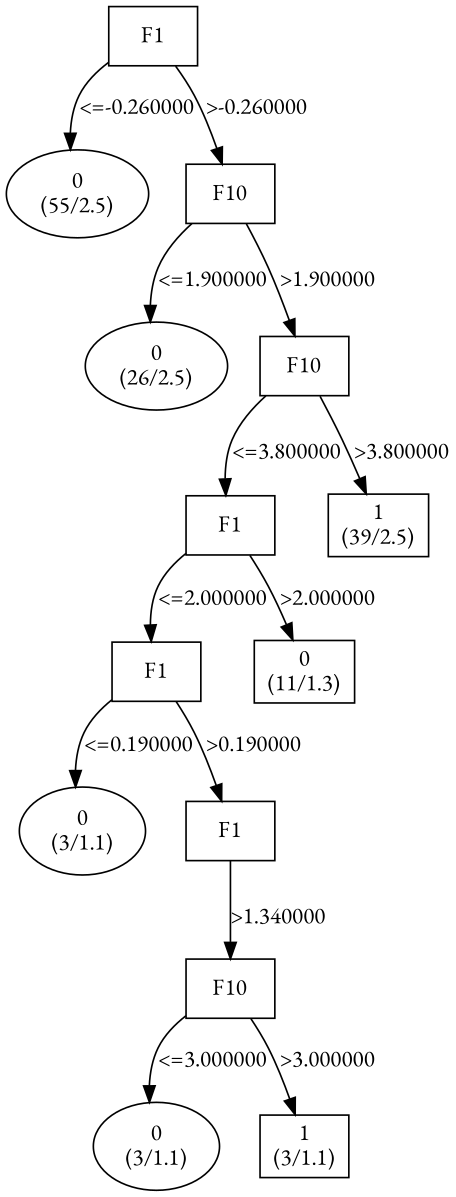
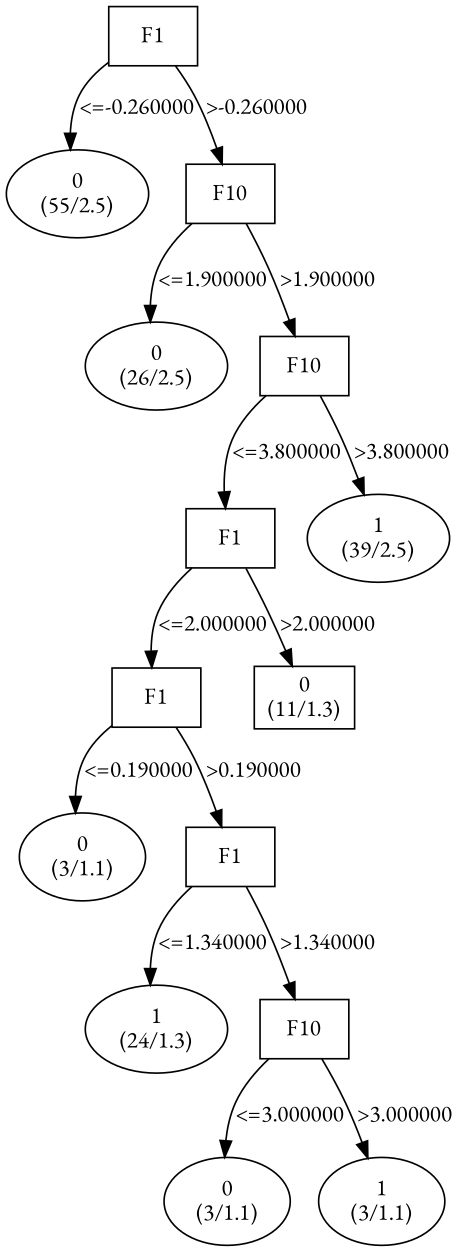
node "1 (39/2.5)": shape box -> ellipse
node "1 (24/1.3)": added
node "1 (3/1.1)": shape box -> ellipse
